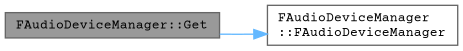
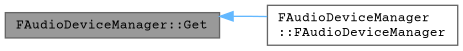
edge "FAudioDeviceManager::Get" -> "FAudioDeviceManager ::FAudioDeviceManager": reversed
